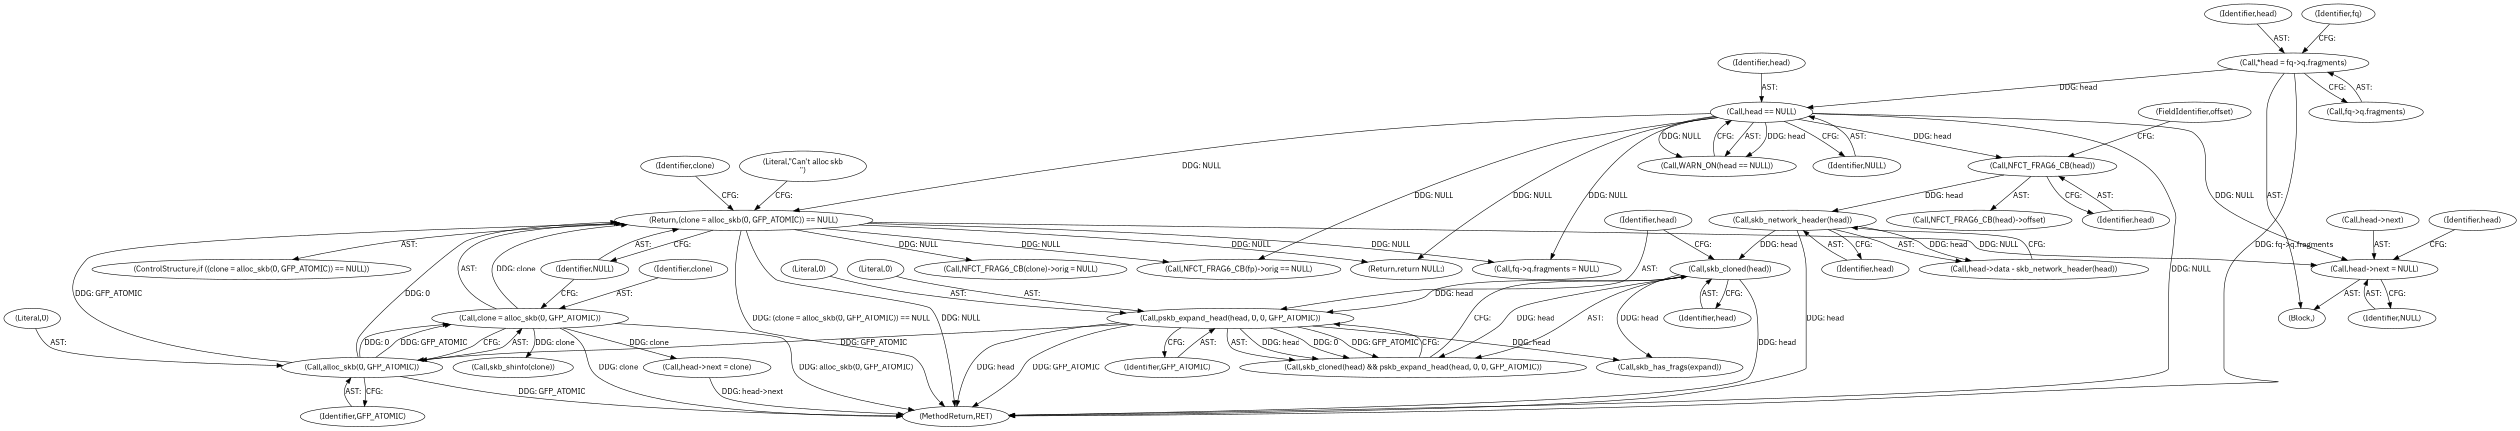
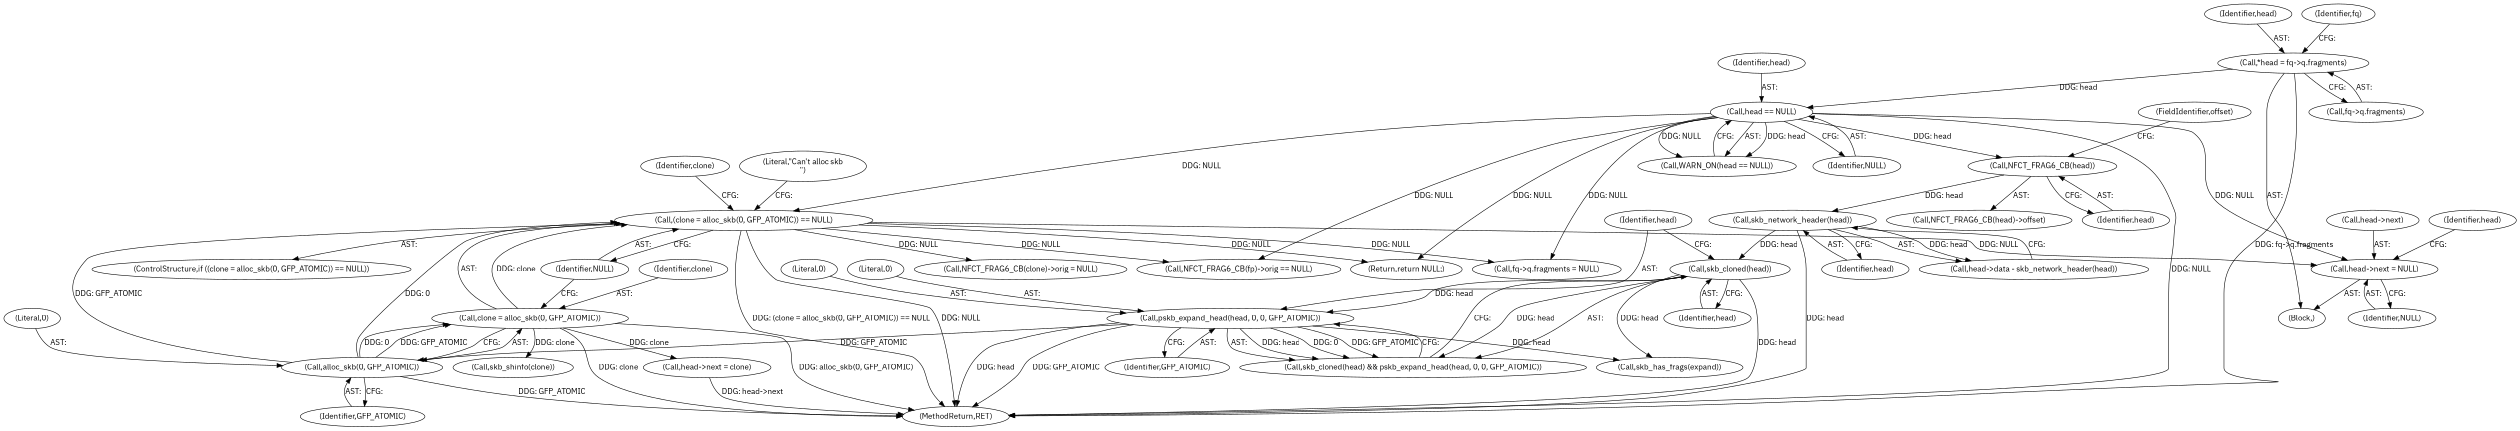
node "(Return,(clone = alloc_skb(0, GFP_ATOMIC)) == NULL)": label "(Return,(clone = alloc_skb(0, GFP_ATOMIC)) == NULL)" -> "(Call,(clone = alloc_skb(0, GFP_ATOMIC)) == NULL)"
